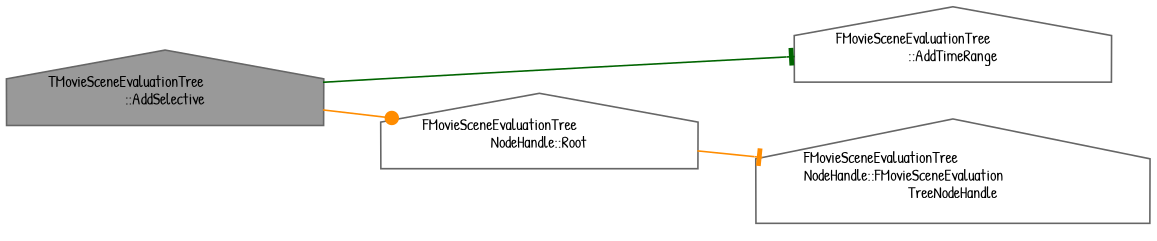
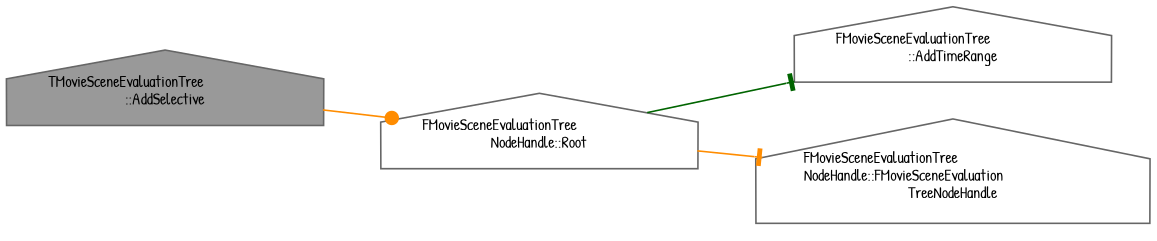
edge "TMovieSceneEvaluationTree ::AddSelective" -> "FMovieSceneEvaluationTree ::AddTimeRange": now "FMovieSceneEvaluationTree NodeHandle::Root" -> "FMovieSceneEvaluationTree ::AddTimeRange"
